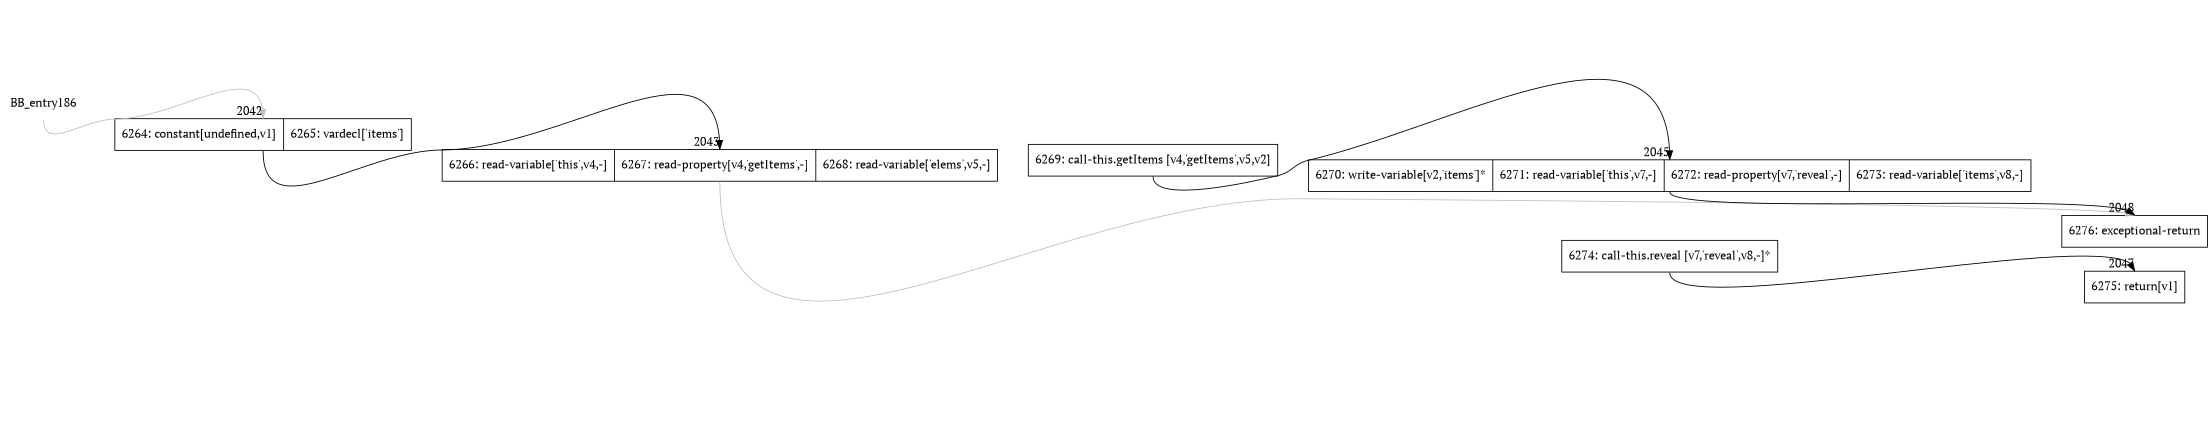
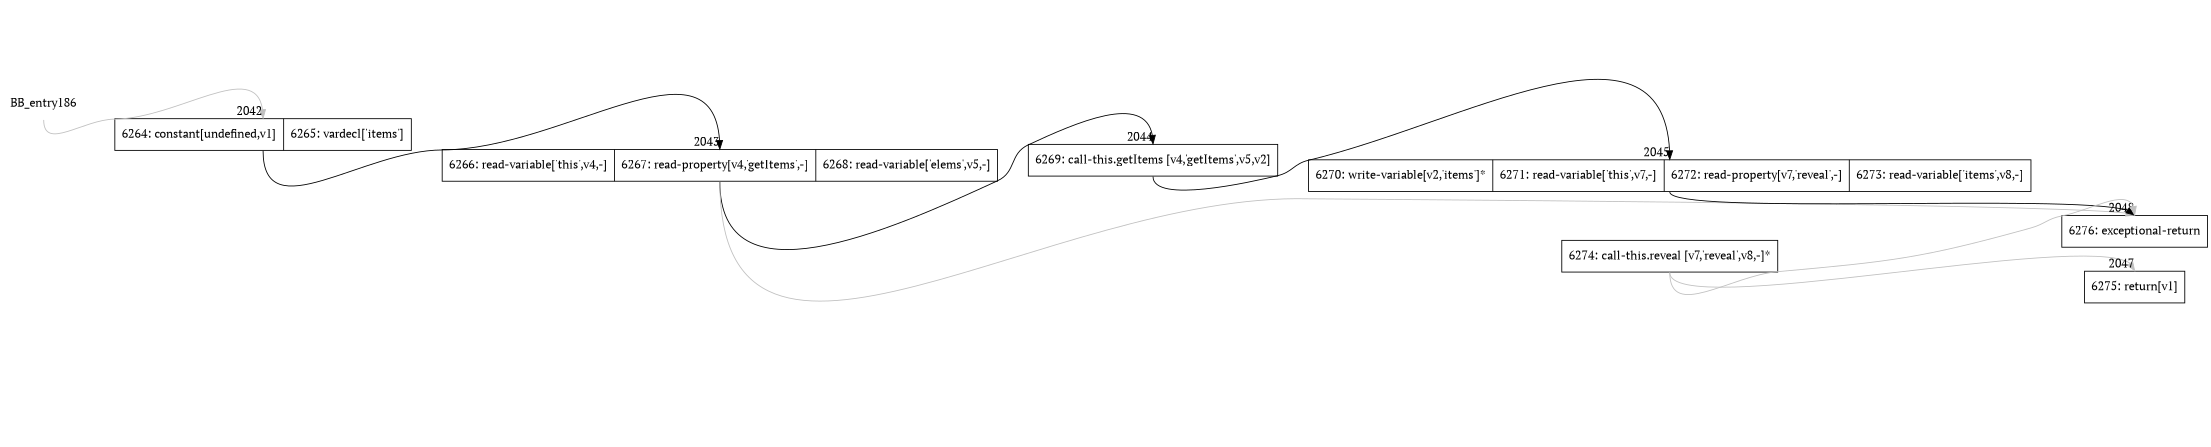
edge "6266: read-variable['this',v4,-]" -> "6269: call-this.getItems [v4,'getItems',v5,v2]": added
edge "6274: call-this.reveal [v7,'reveal',v8,-]*" -> "6276: exceptional-return": added
edge "6274: call-this.reveal [v7,'reveal',v8,-]*" -> "6275: return[v1]": color black -> gray
